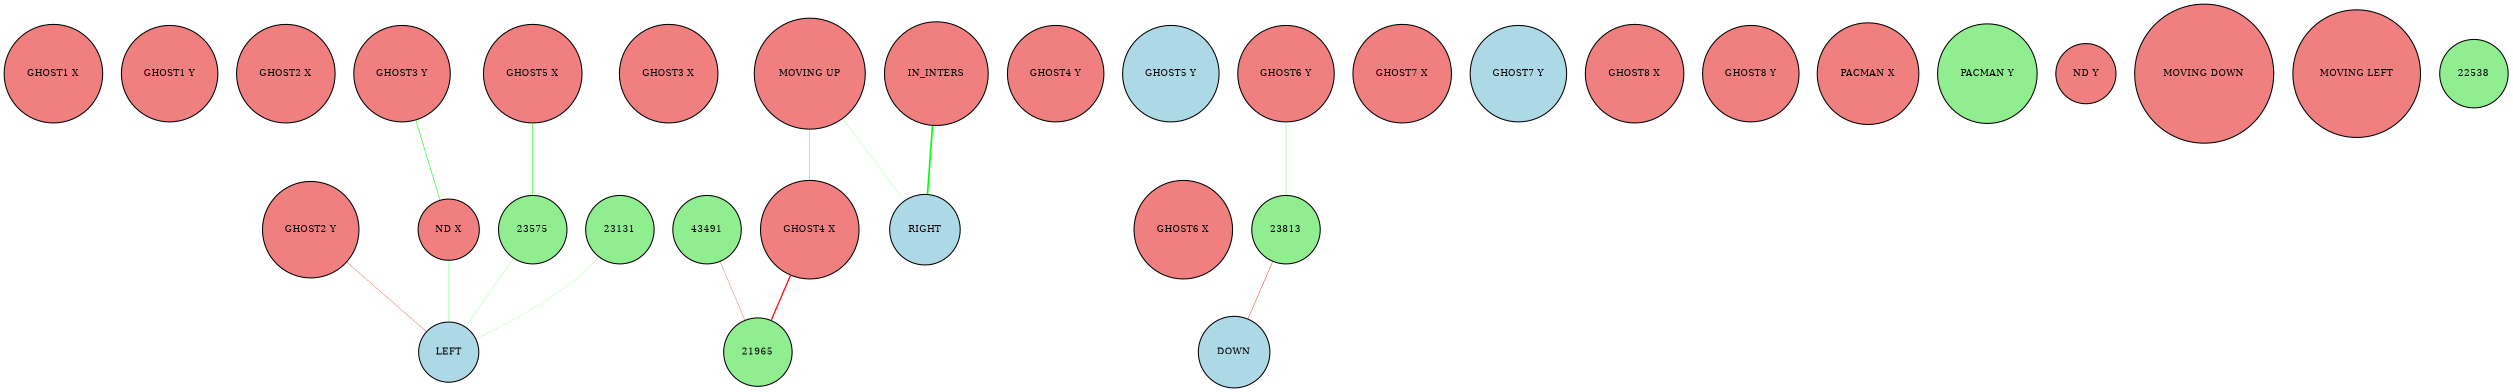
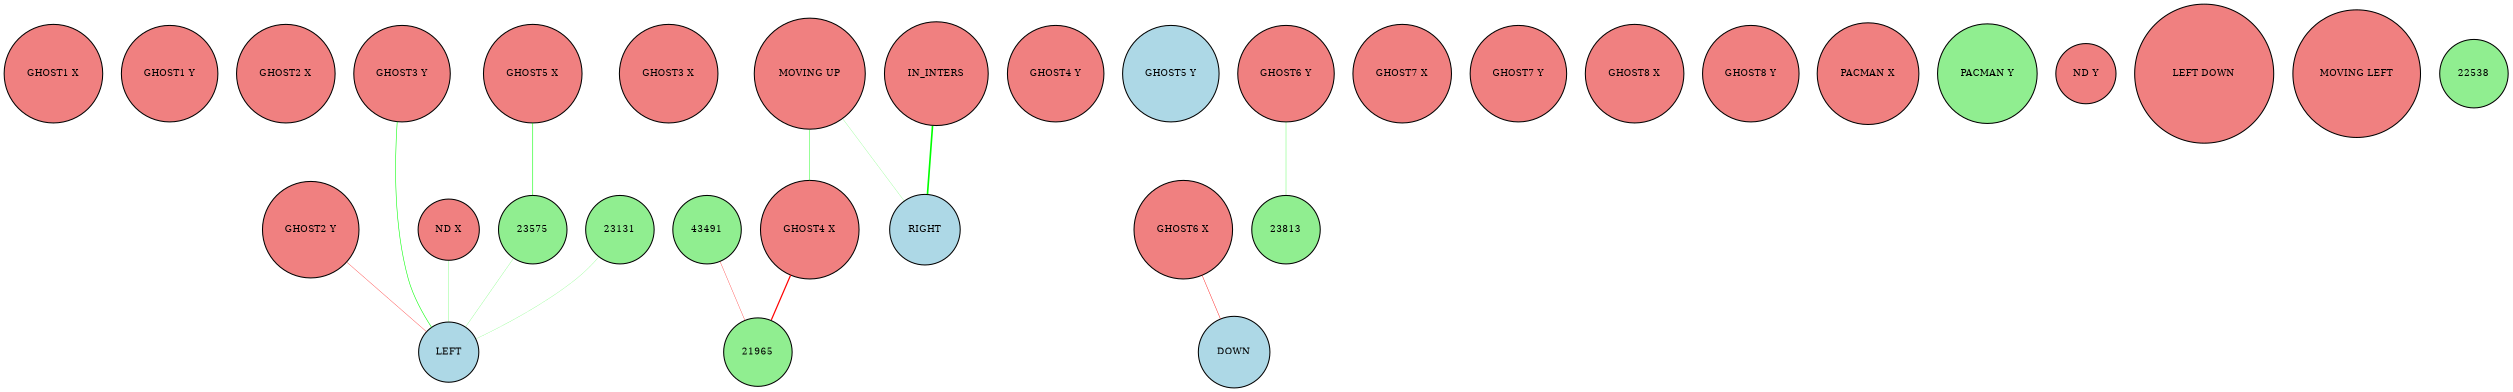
node "GHOST7 Y": fillcolor lightblue -> lightcoral
node "MOVING DOWN": label "MOVING DOWN" -> "LEFT DOWN"
edge "GHOST3 Y" -- "ND X": now "GHOST3 Y" -- "LEFT"
edge "23813" -- "DOWN": now "GHOST6 X" -- "DOWN"
